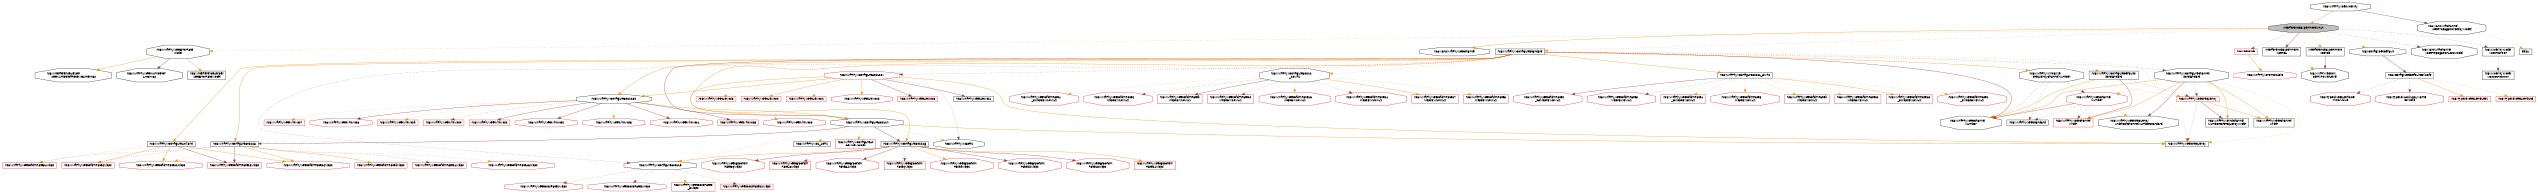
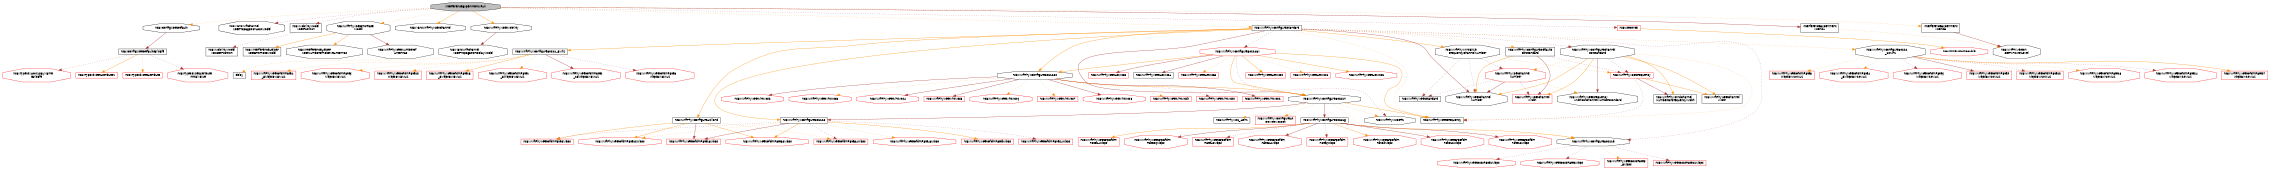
edge "ns3::WifiPhy::SetMobility" -> "InterferenceExperiment::Run": reversed
edge "ns3::WifiPhy::ConfigureStandard" -> "ns3::WifiPhy::Configure80211g": removed
node "ns3::WifiPhy::FromDouble": label "ns3::WifiPhy::FromDouble" -> "ns3::Time::FromDouble"
node "ns3::WifiPhy::GetOfdmRate9 MbpsBW5MHz": removed
